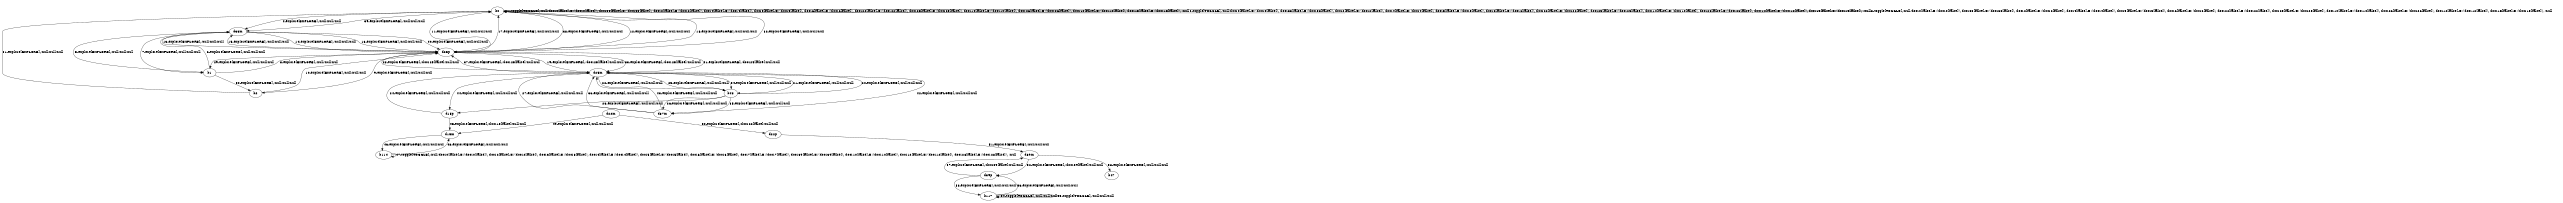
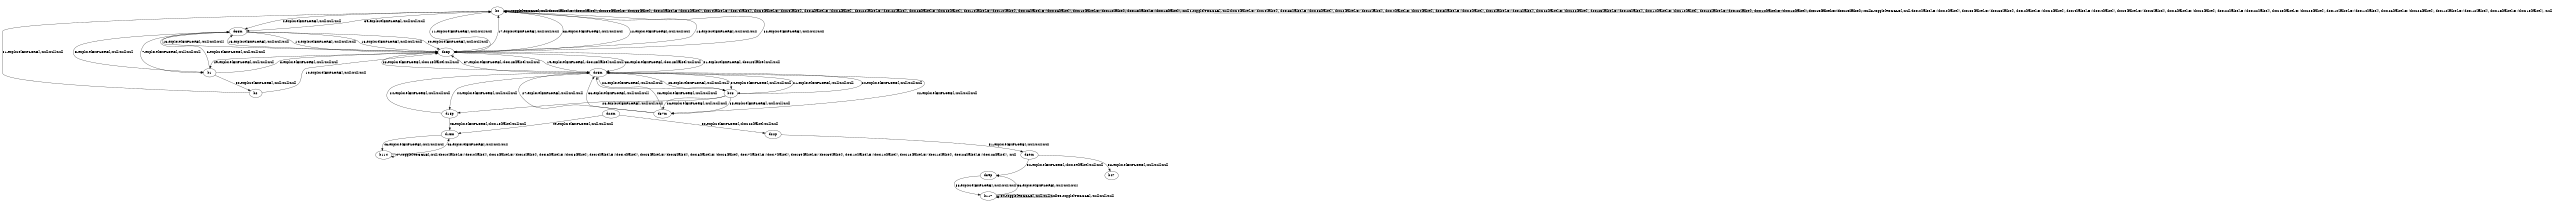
edge "d25p" -> "b2": removed, label "9-explore[EXPLORE];/null/null/null"
edge "d39p" -> "d39m": removed, label "57-explore[EXPLORE];/door39[false]/null/null"
